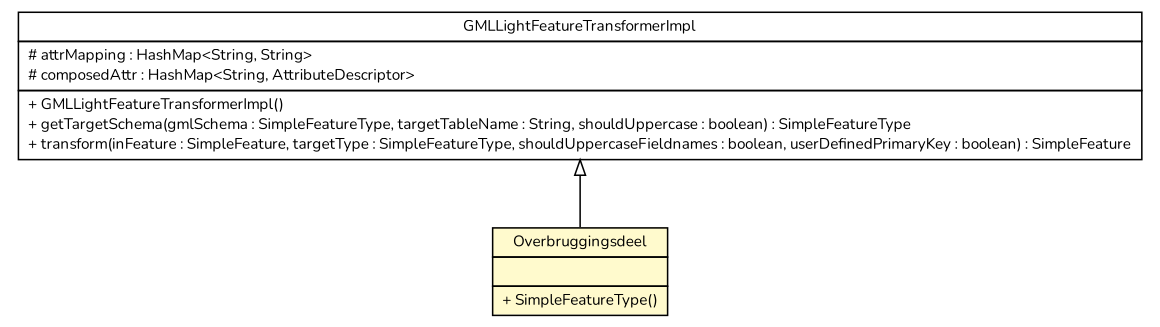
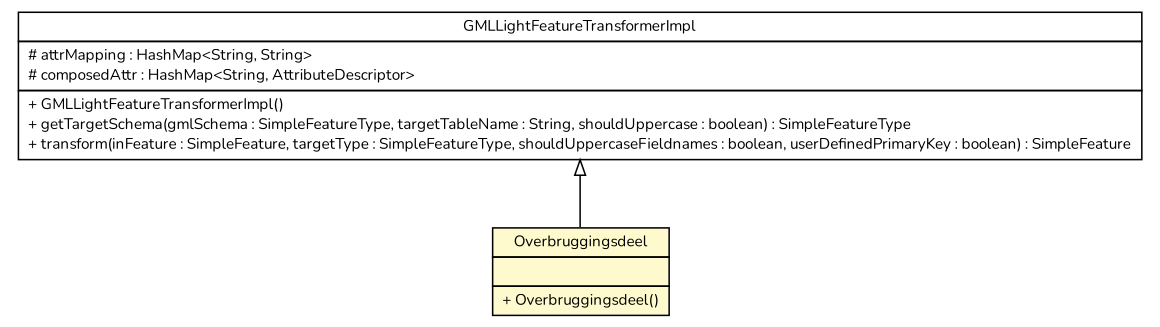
node "Overbruggingsdeel": text "+ SimpleFeatureType()" -> "+ Overbruggingsdeel()"
